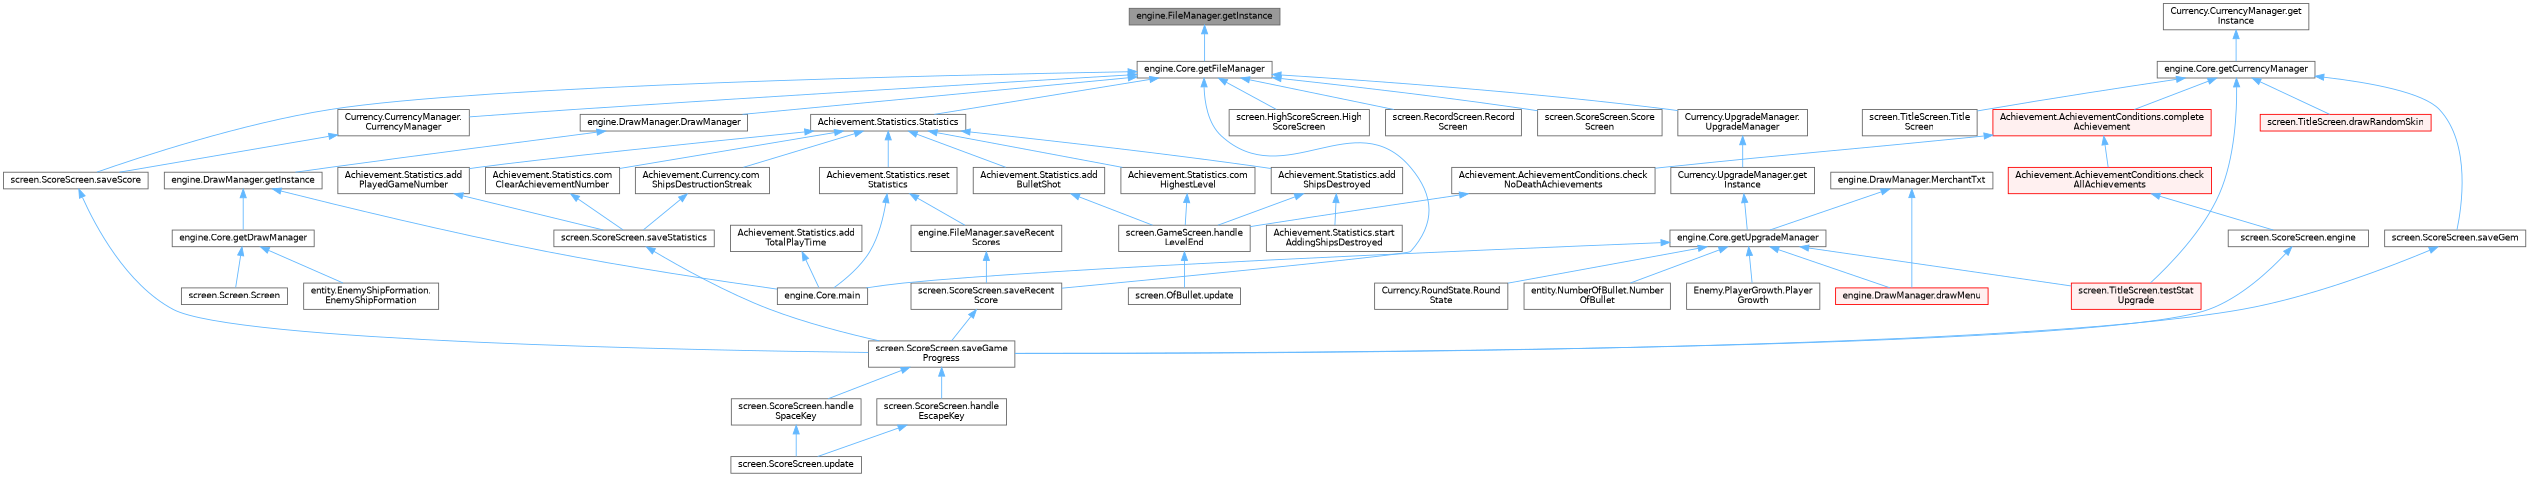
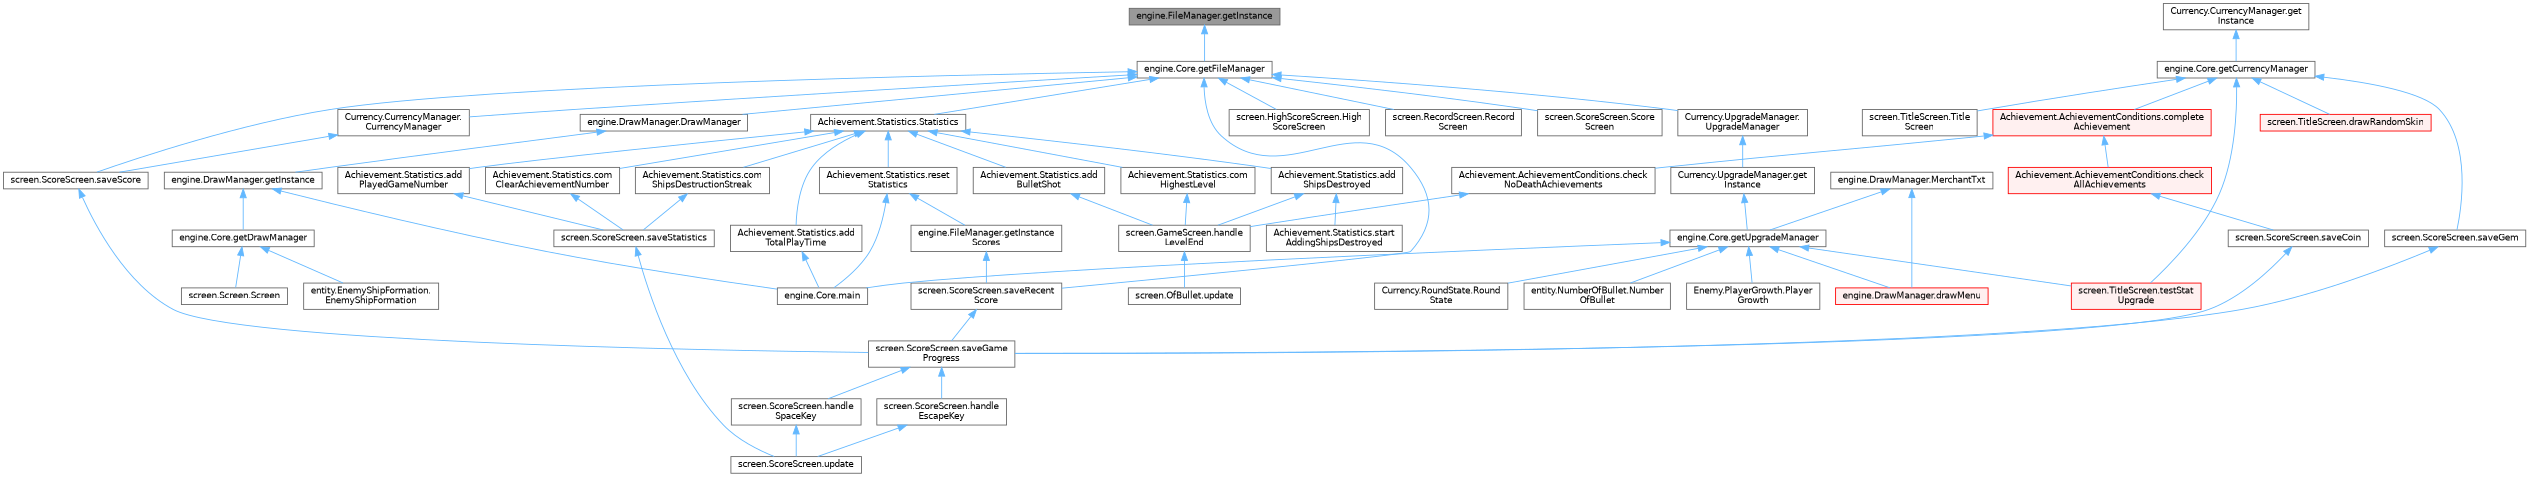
edge "Achievement.Statistics.add TotalPlayTime" -> "Achievement.Statistics.Statistics": added
node "Achievement.Currency.com ShipsDestructionStreak": label "Achievement.Currency.com ShipsDestructionStreak" -> "Achievement.Statistics.com ShipsDestructionStreak"
node "engine.FileManager.saveRecent Scores": label "engine.FileManager.saveRecent Scores" -> "engine.FileManager.getInstance Scores"
node "screen.ScoreScreen.engine": label "screen.ScoreScreen.engine" -> "screen.ScoreScreen.saveCoin"
edge "screen.ScoreScreen.saveGame Progress" -> "screen.ScoreScreen.saveStatistics": now "screen.ScoreScreen.update" -> "screen.ScoreScreen.saveStatistics"
